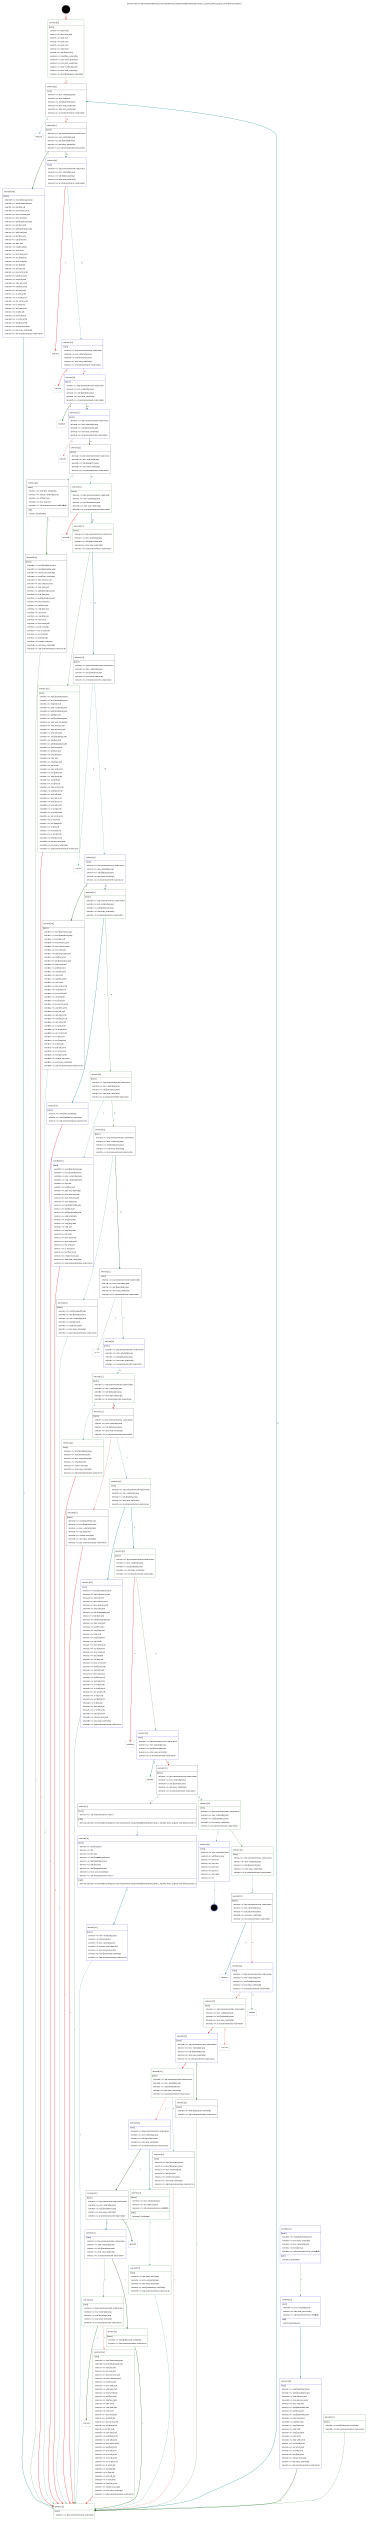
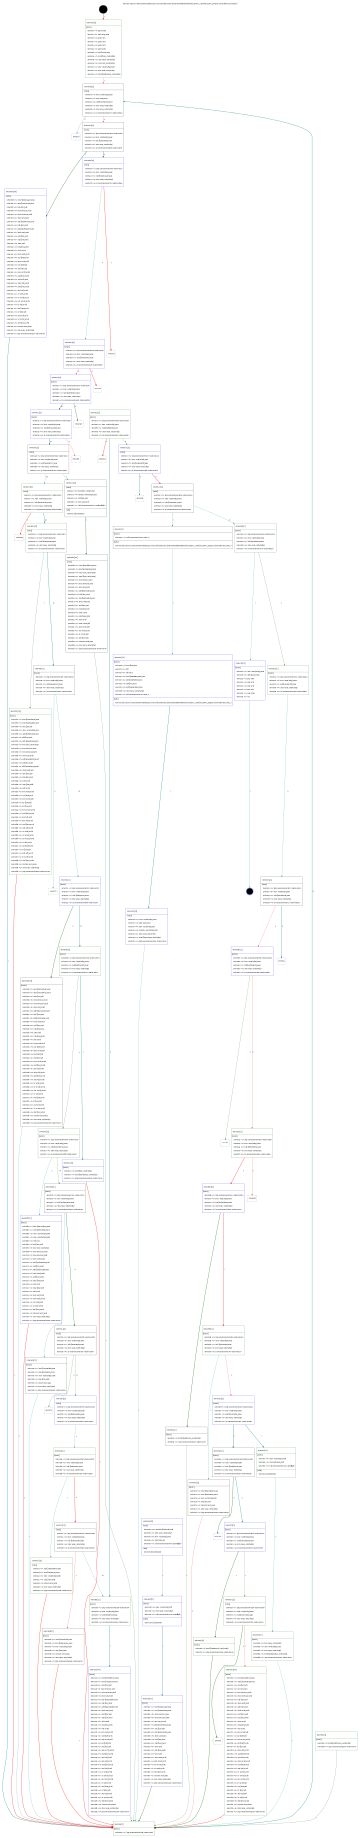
edge "0x4017da [25]" -> "0x4017f3 [25]": reversed
